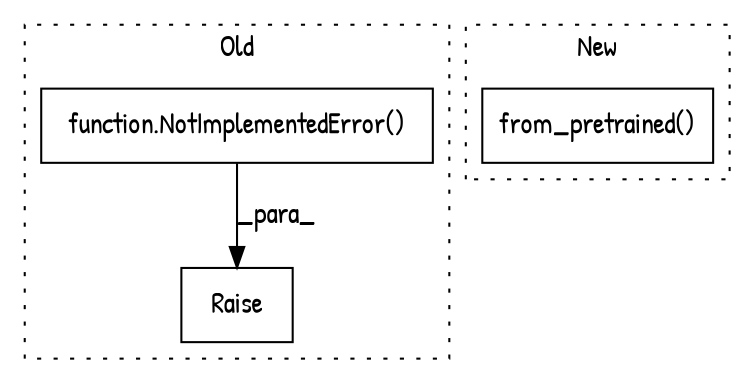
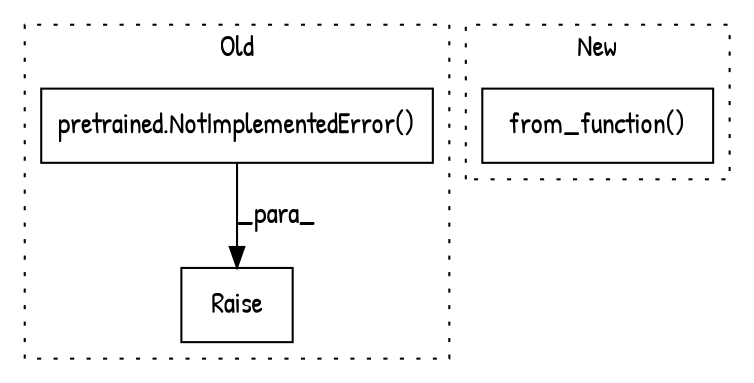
node "function.NotImplementedError()": label "function.NotImplementedError()" -> "pretrained.NotImplementedError()"
node "from_pretrained()": label "from_pretrained()" -> "from_function()"
